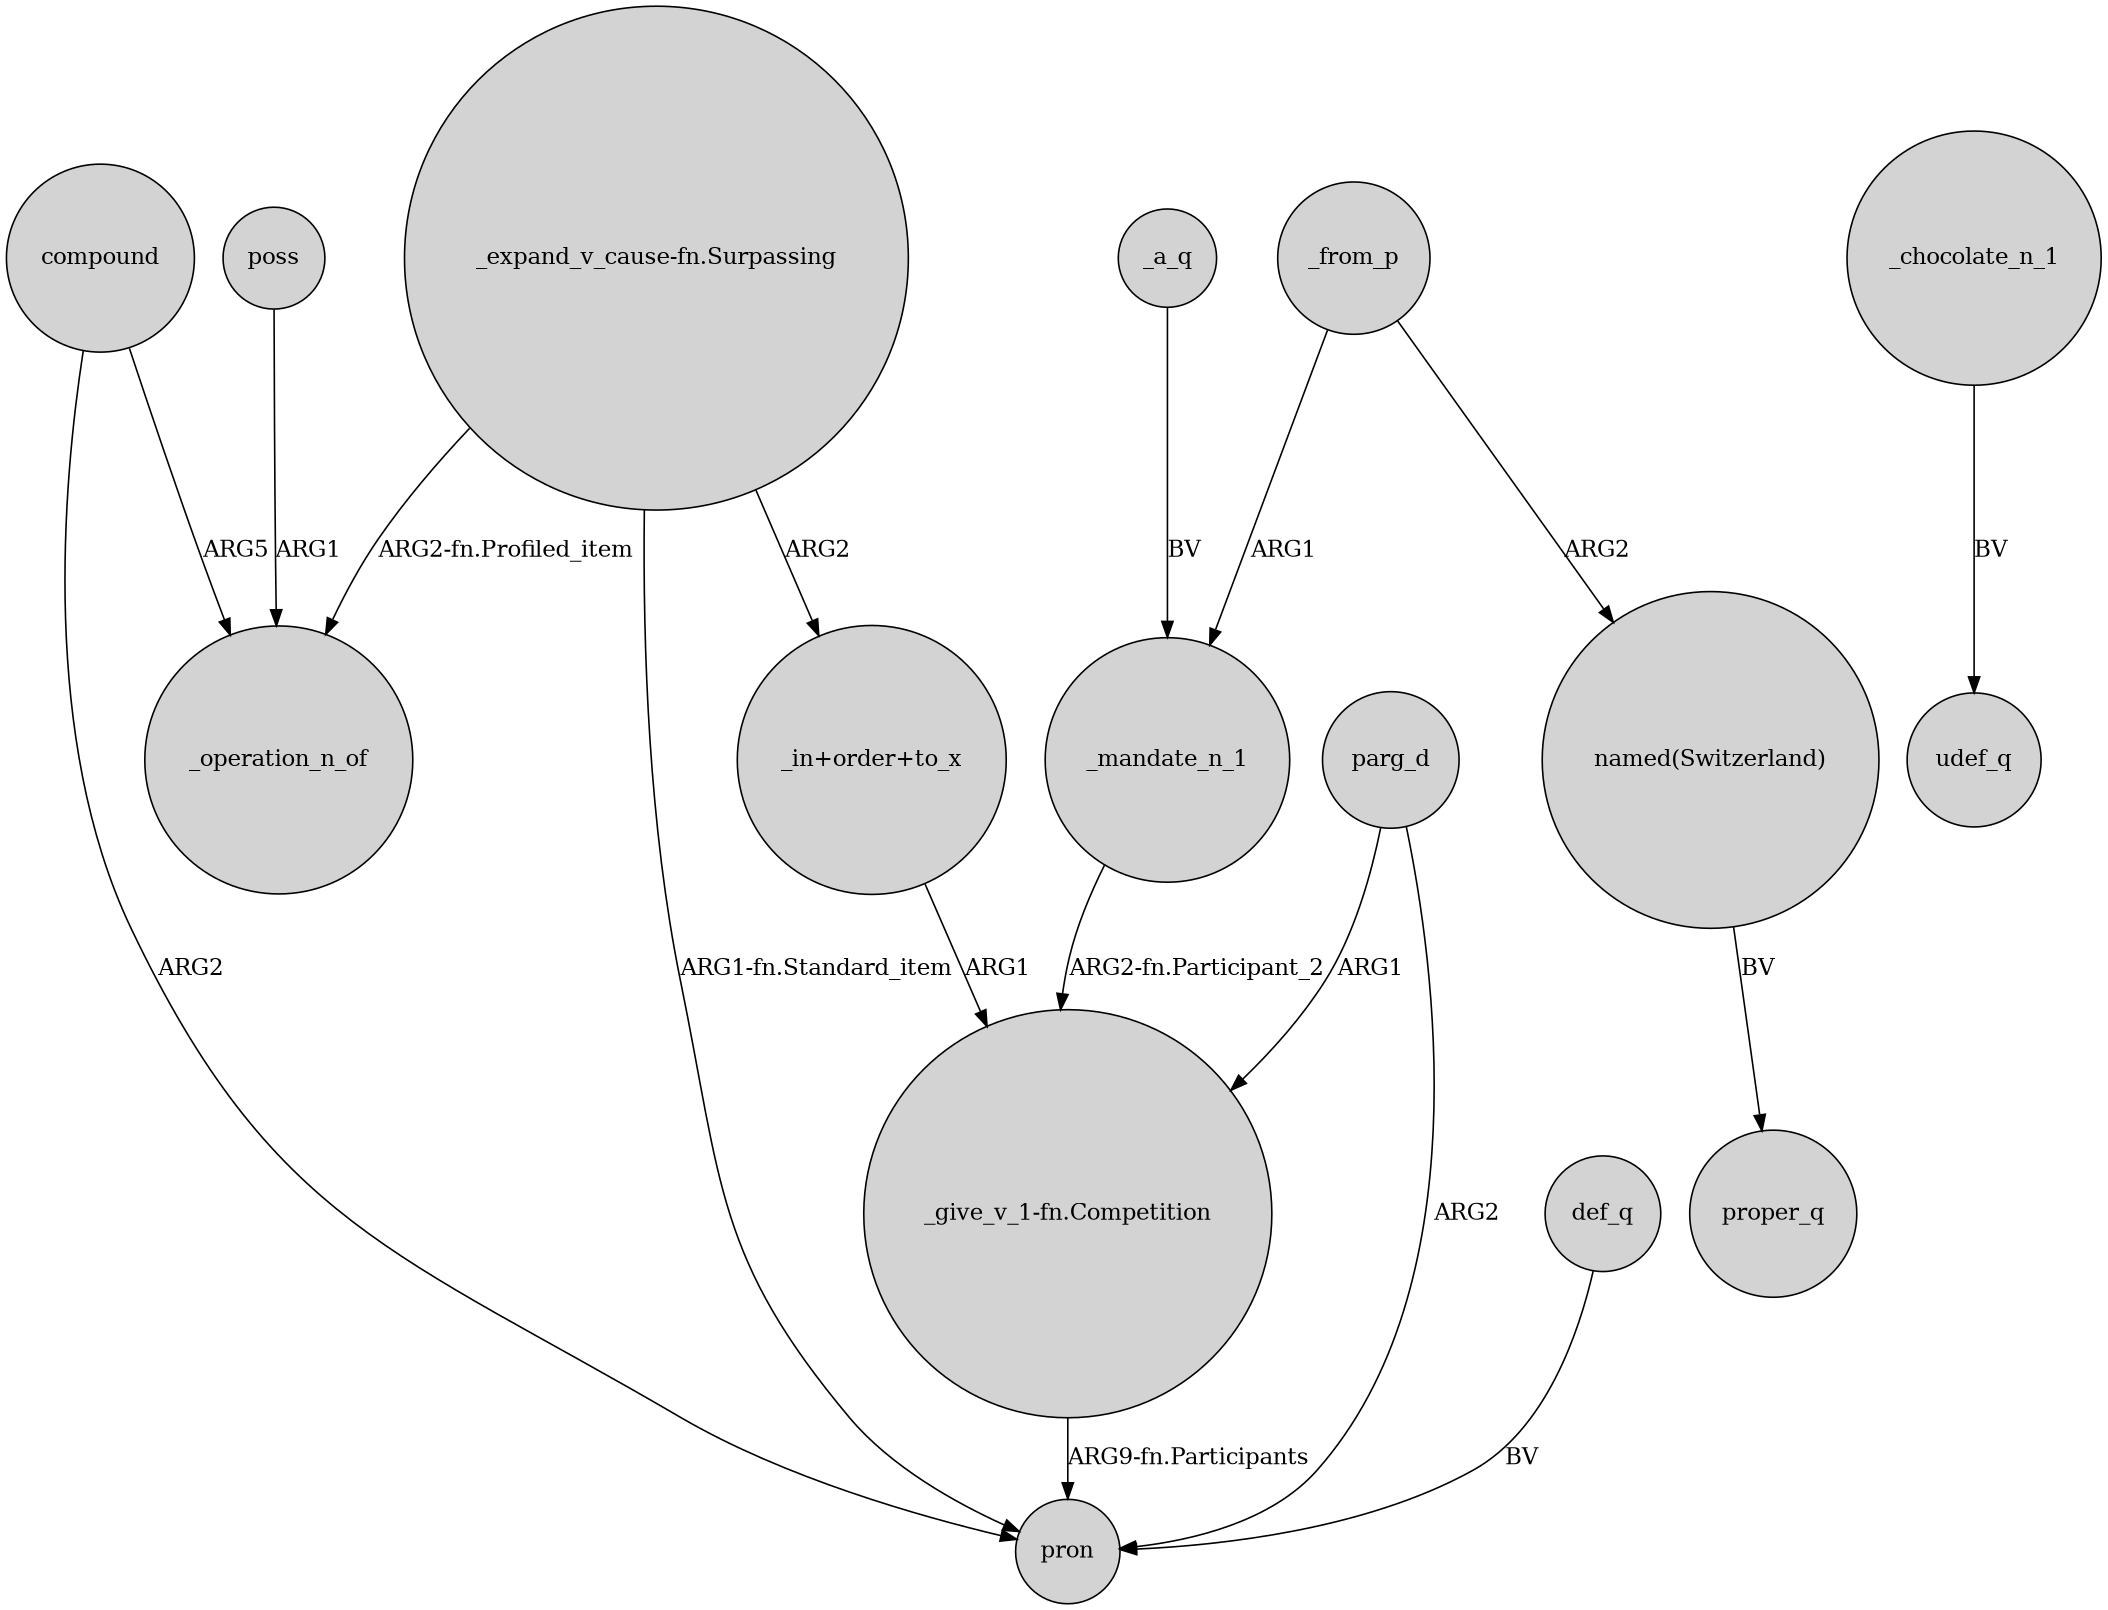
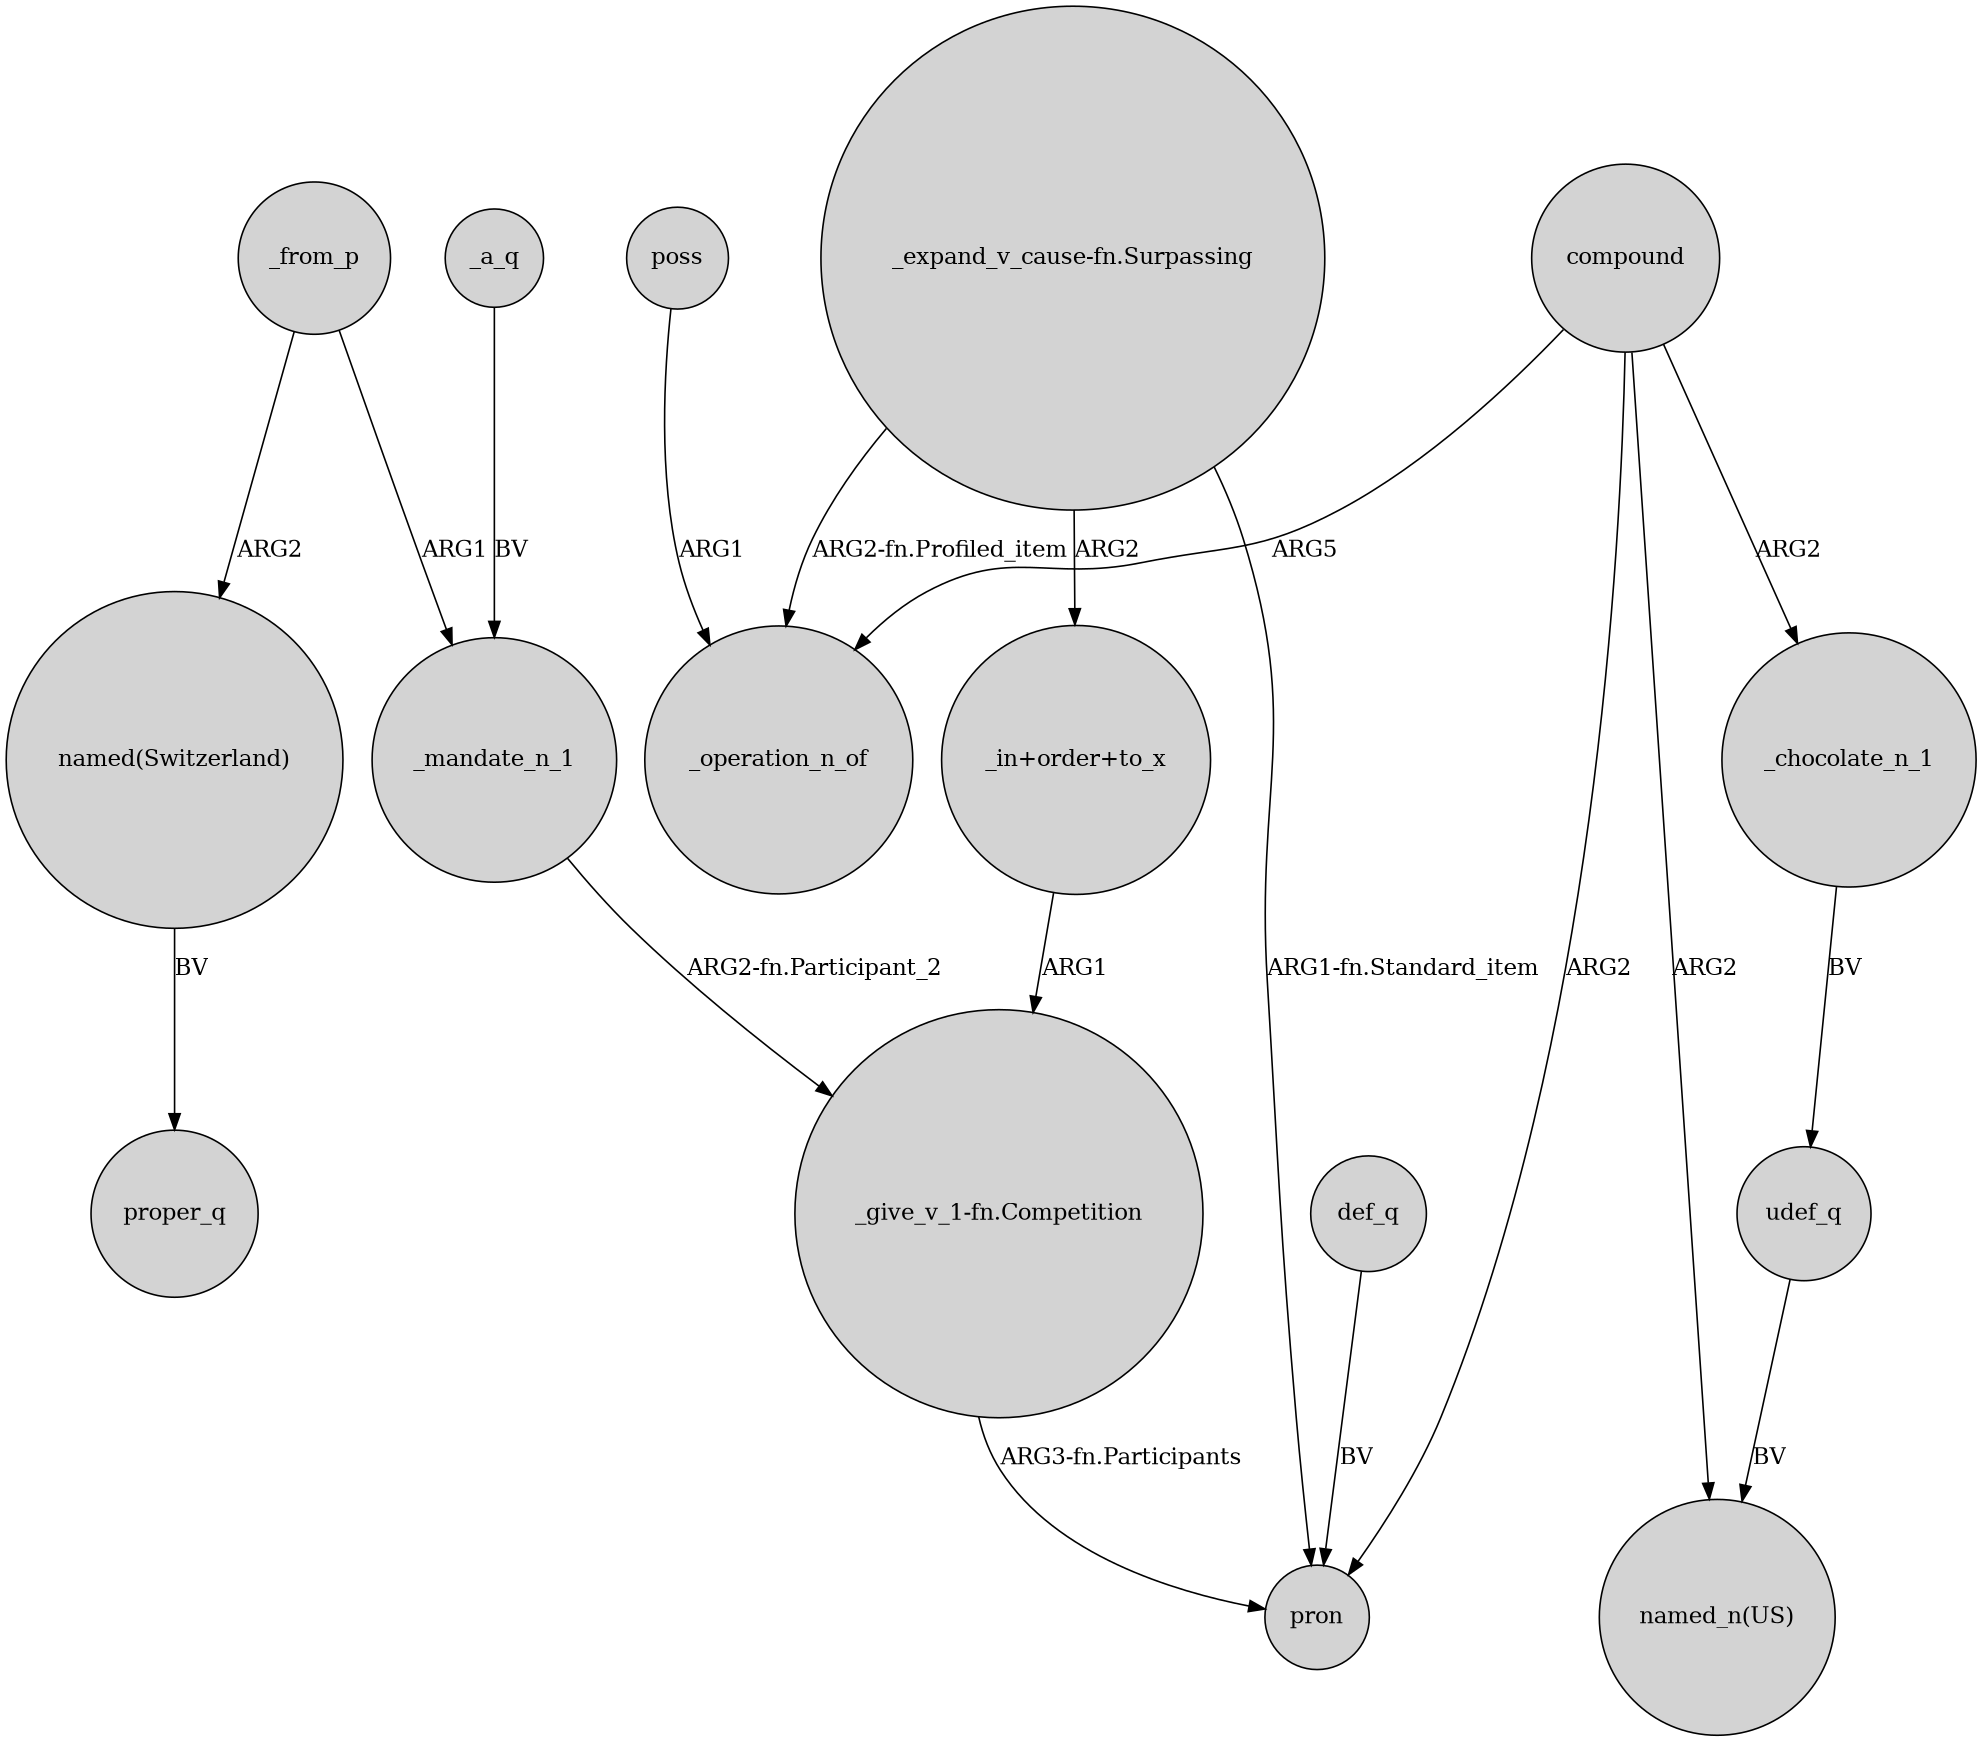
edge "compound" -> "_chocolate_n_1": added, label "ARG2"
node "parg_d": removed
edge "_give_v_1-fn.Competition" -> "pron": label "ARG9-fn.Participants" -> "ARG3-fn.Participants"
node "named_n(US)": added
